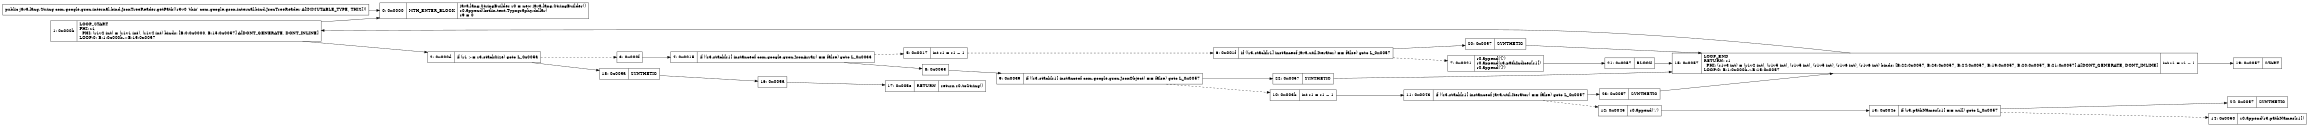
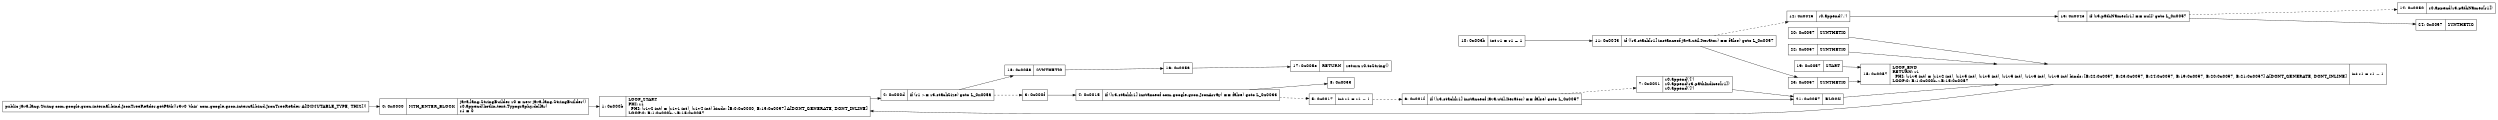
node "0: 0x0000": text "r9 = 0" -> "r1 = 0"
edge "1: 0x000b" -> "0: 0x0000": reversed
edge "6: 0x001f" -> "20: 0x0057": now "6: 0x001f" -> "21: 0x0057"
edge "15: 0x0057" -> "19: 0x0057": reversed
node "9: 0x0039": removed
